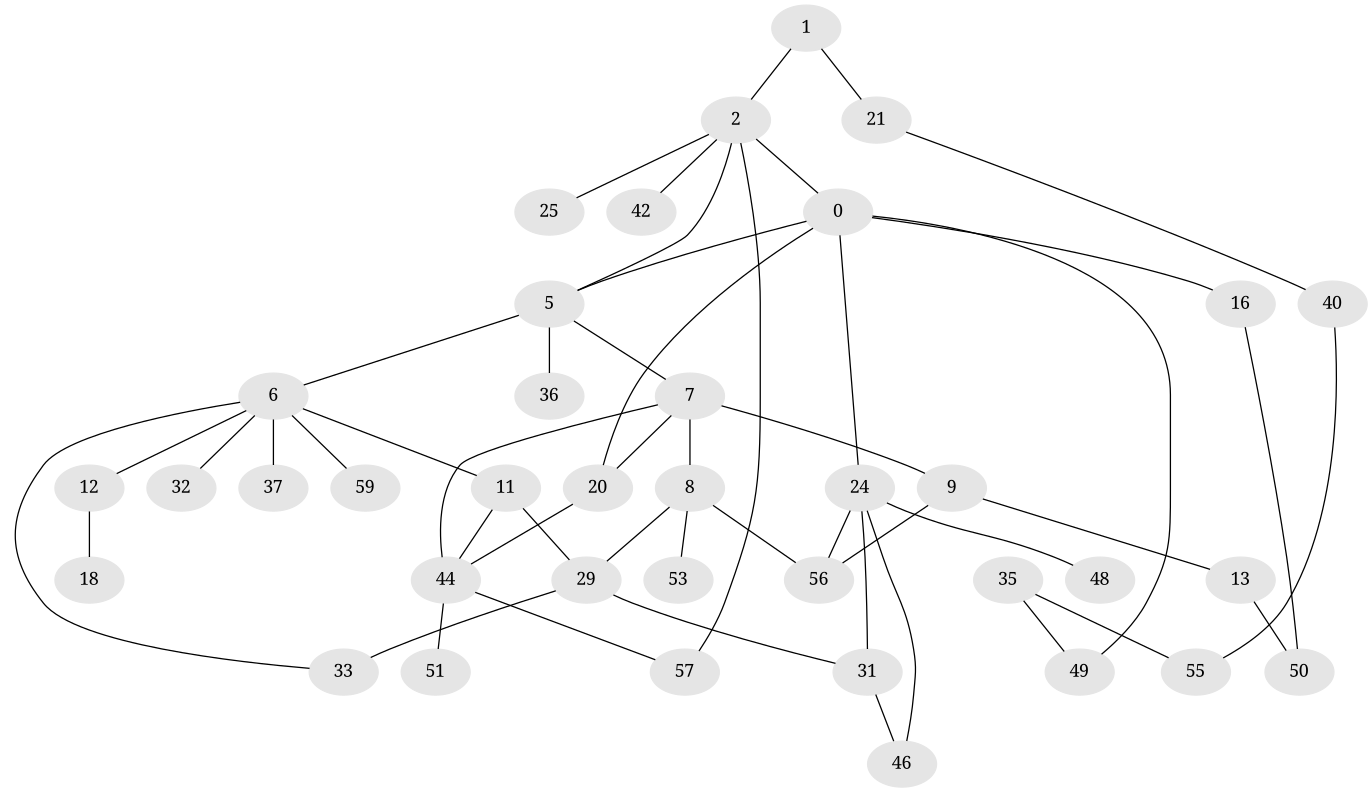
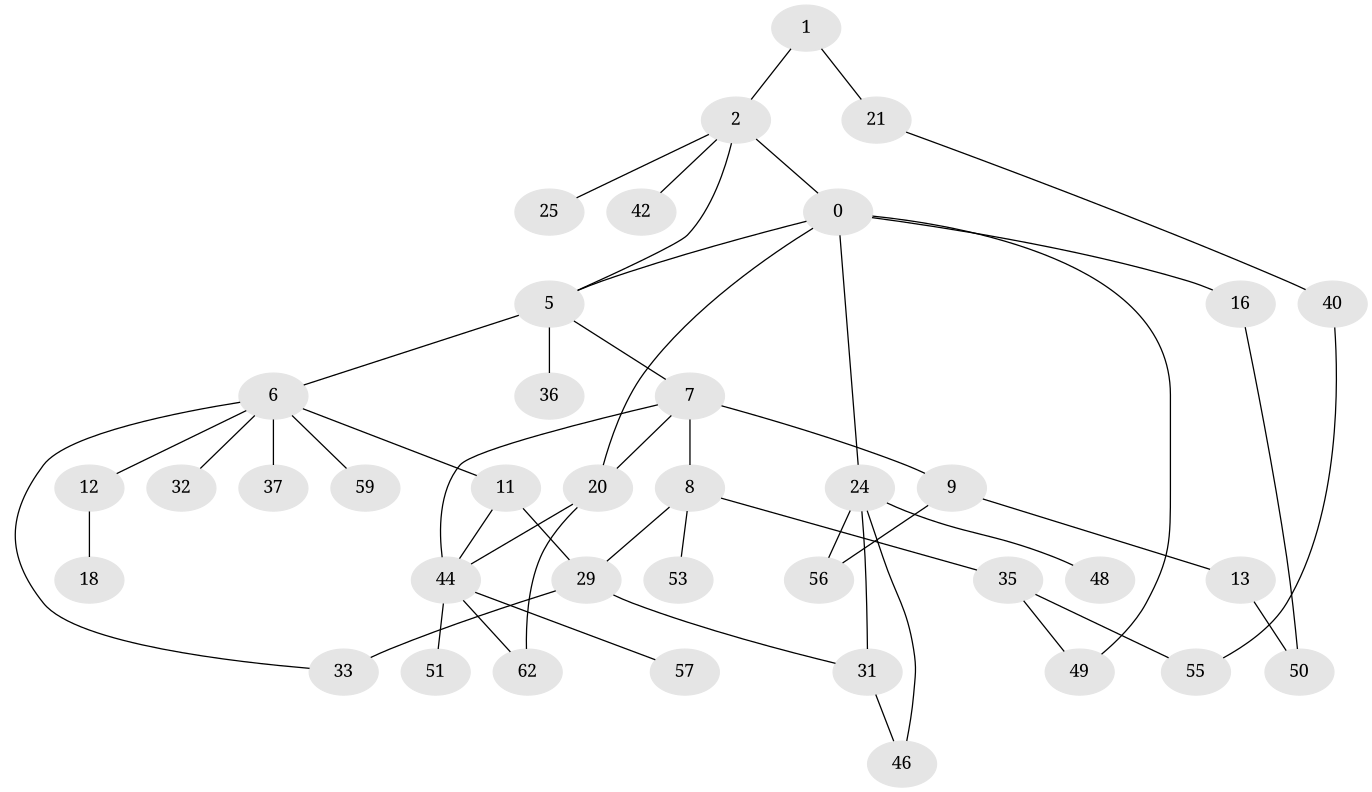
edge "2" -- "57": removed
edge "8" -- "56": now "8" -- "35"
node "62": added
